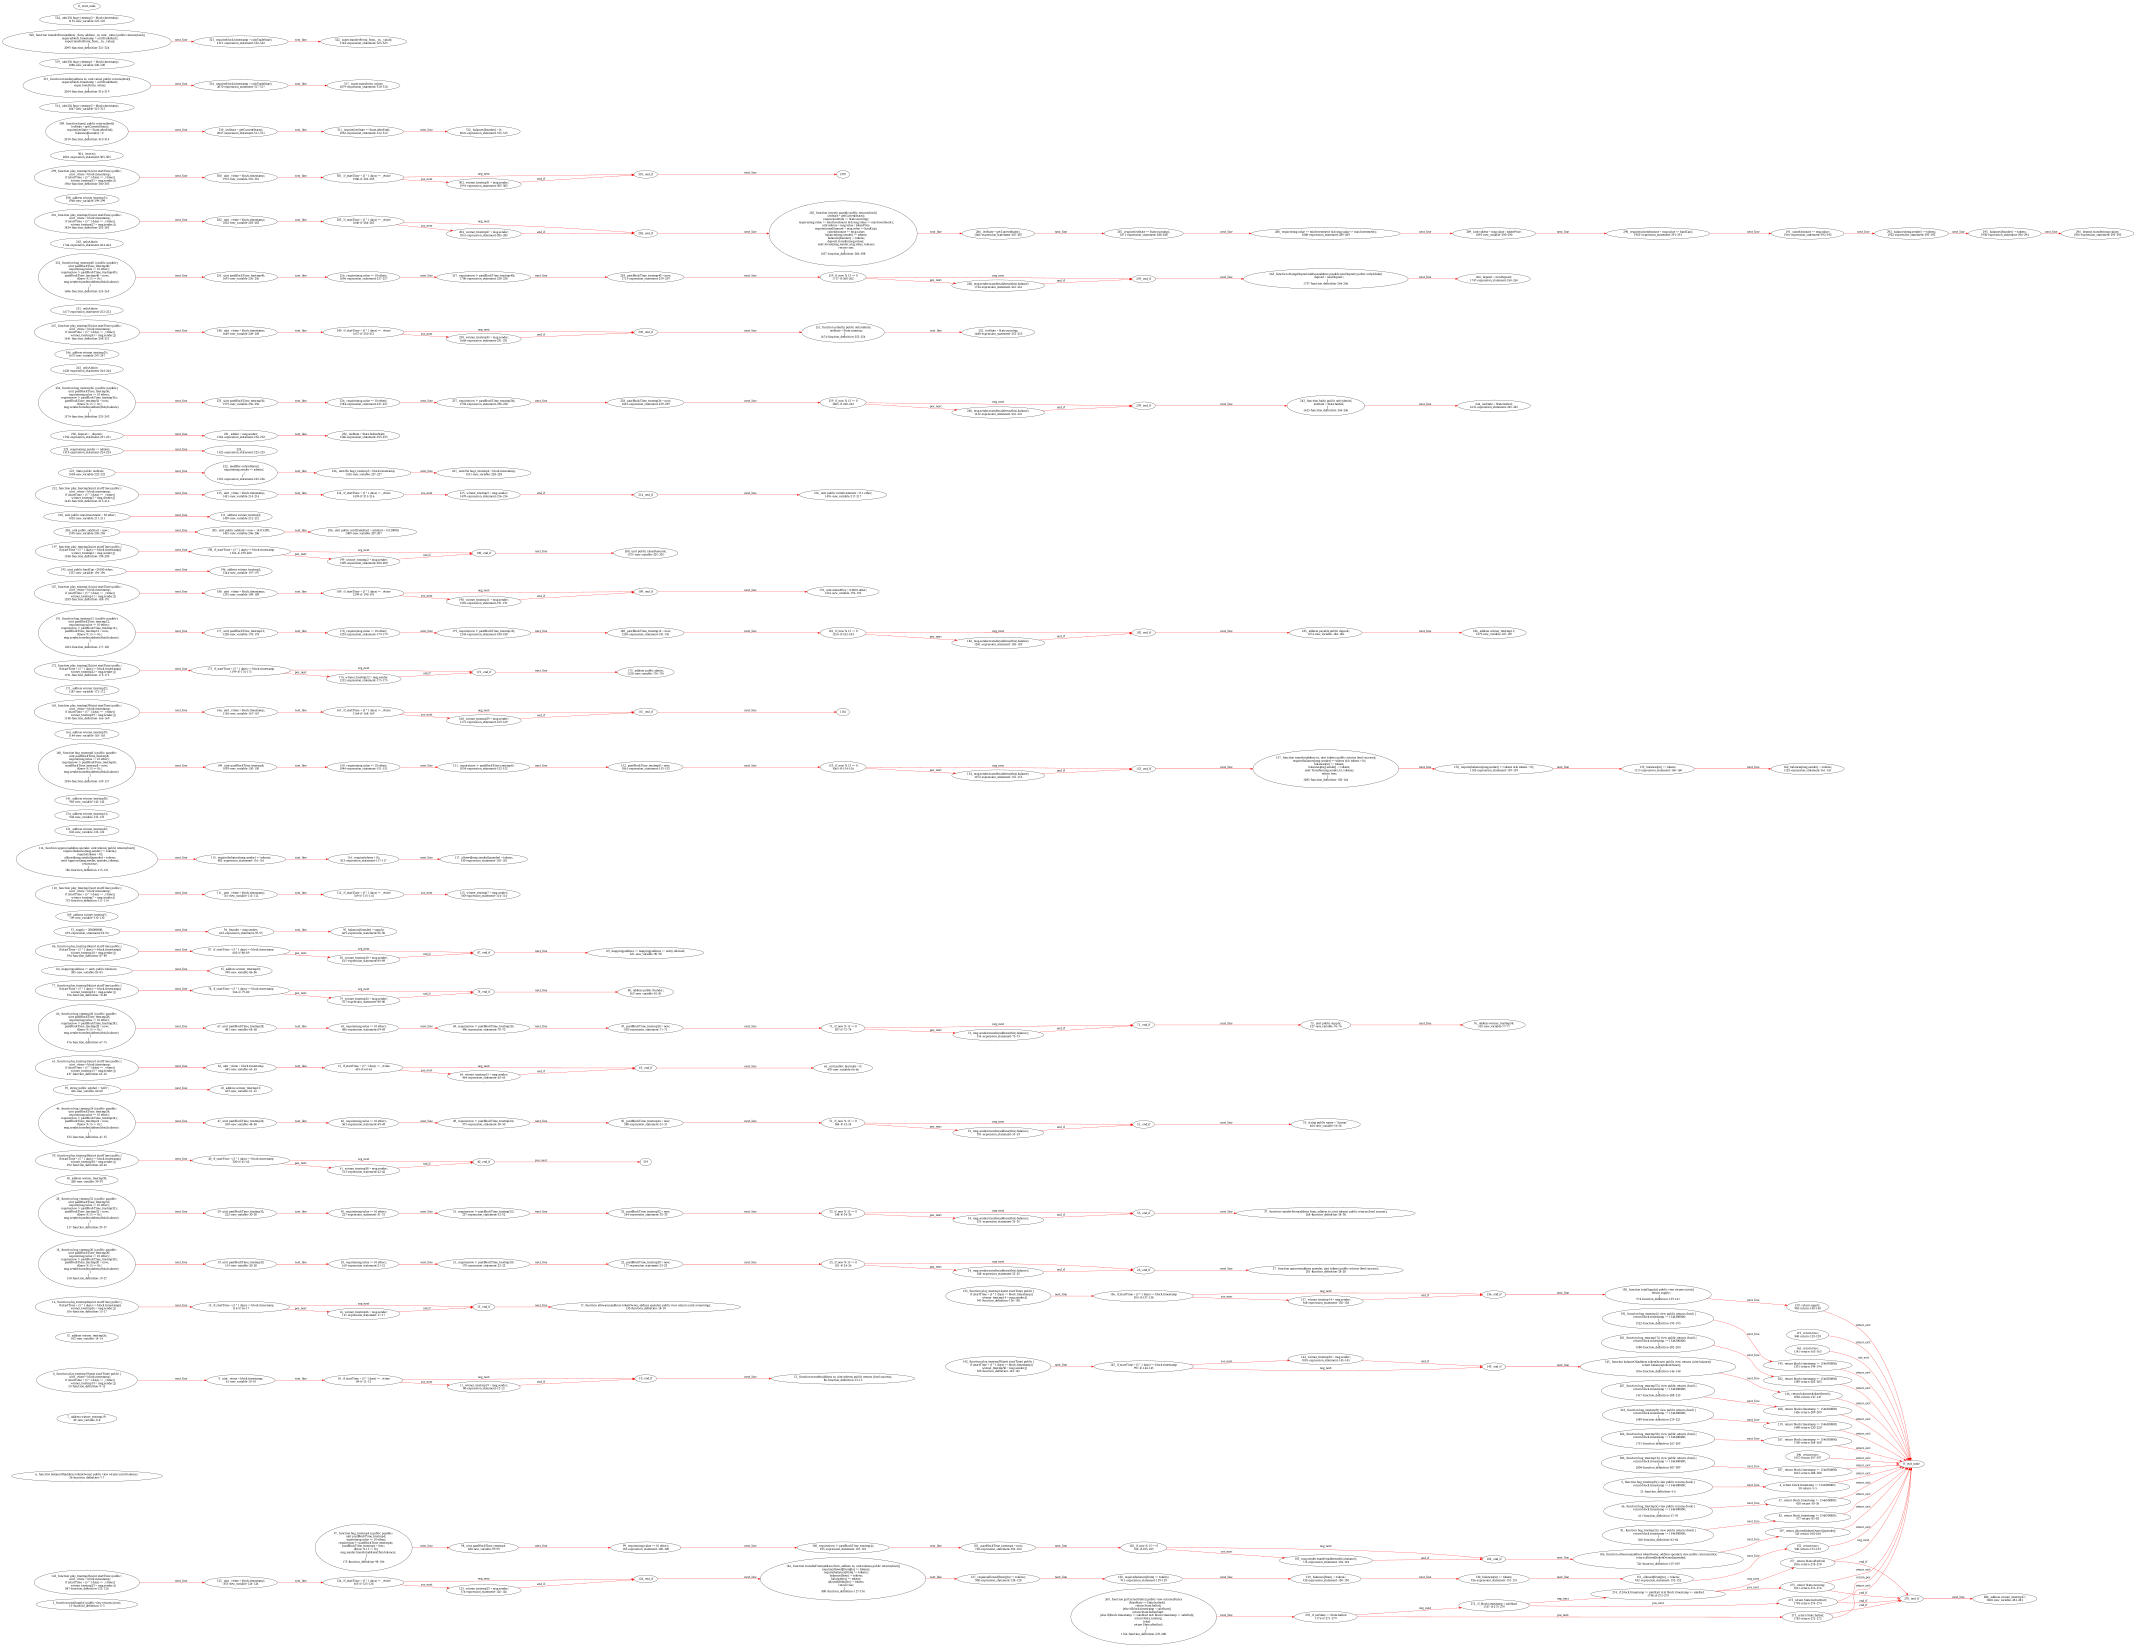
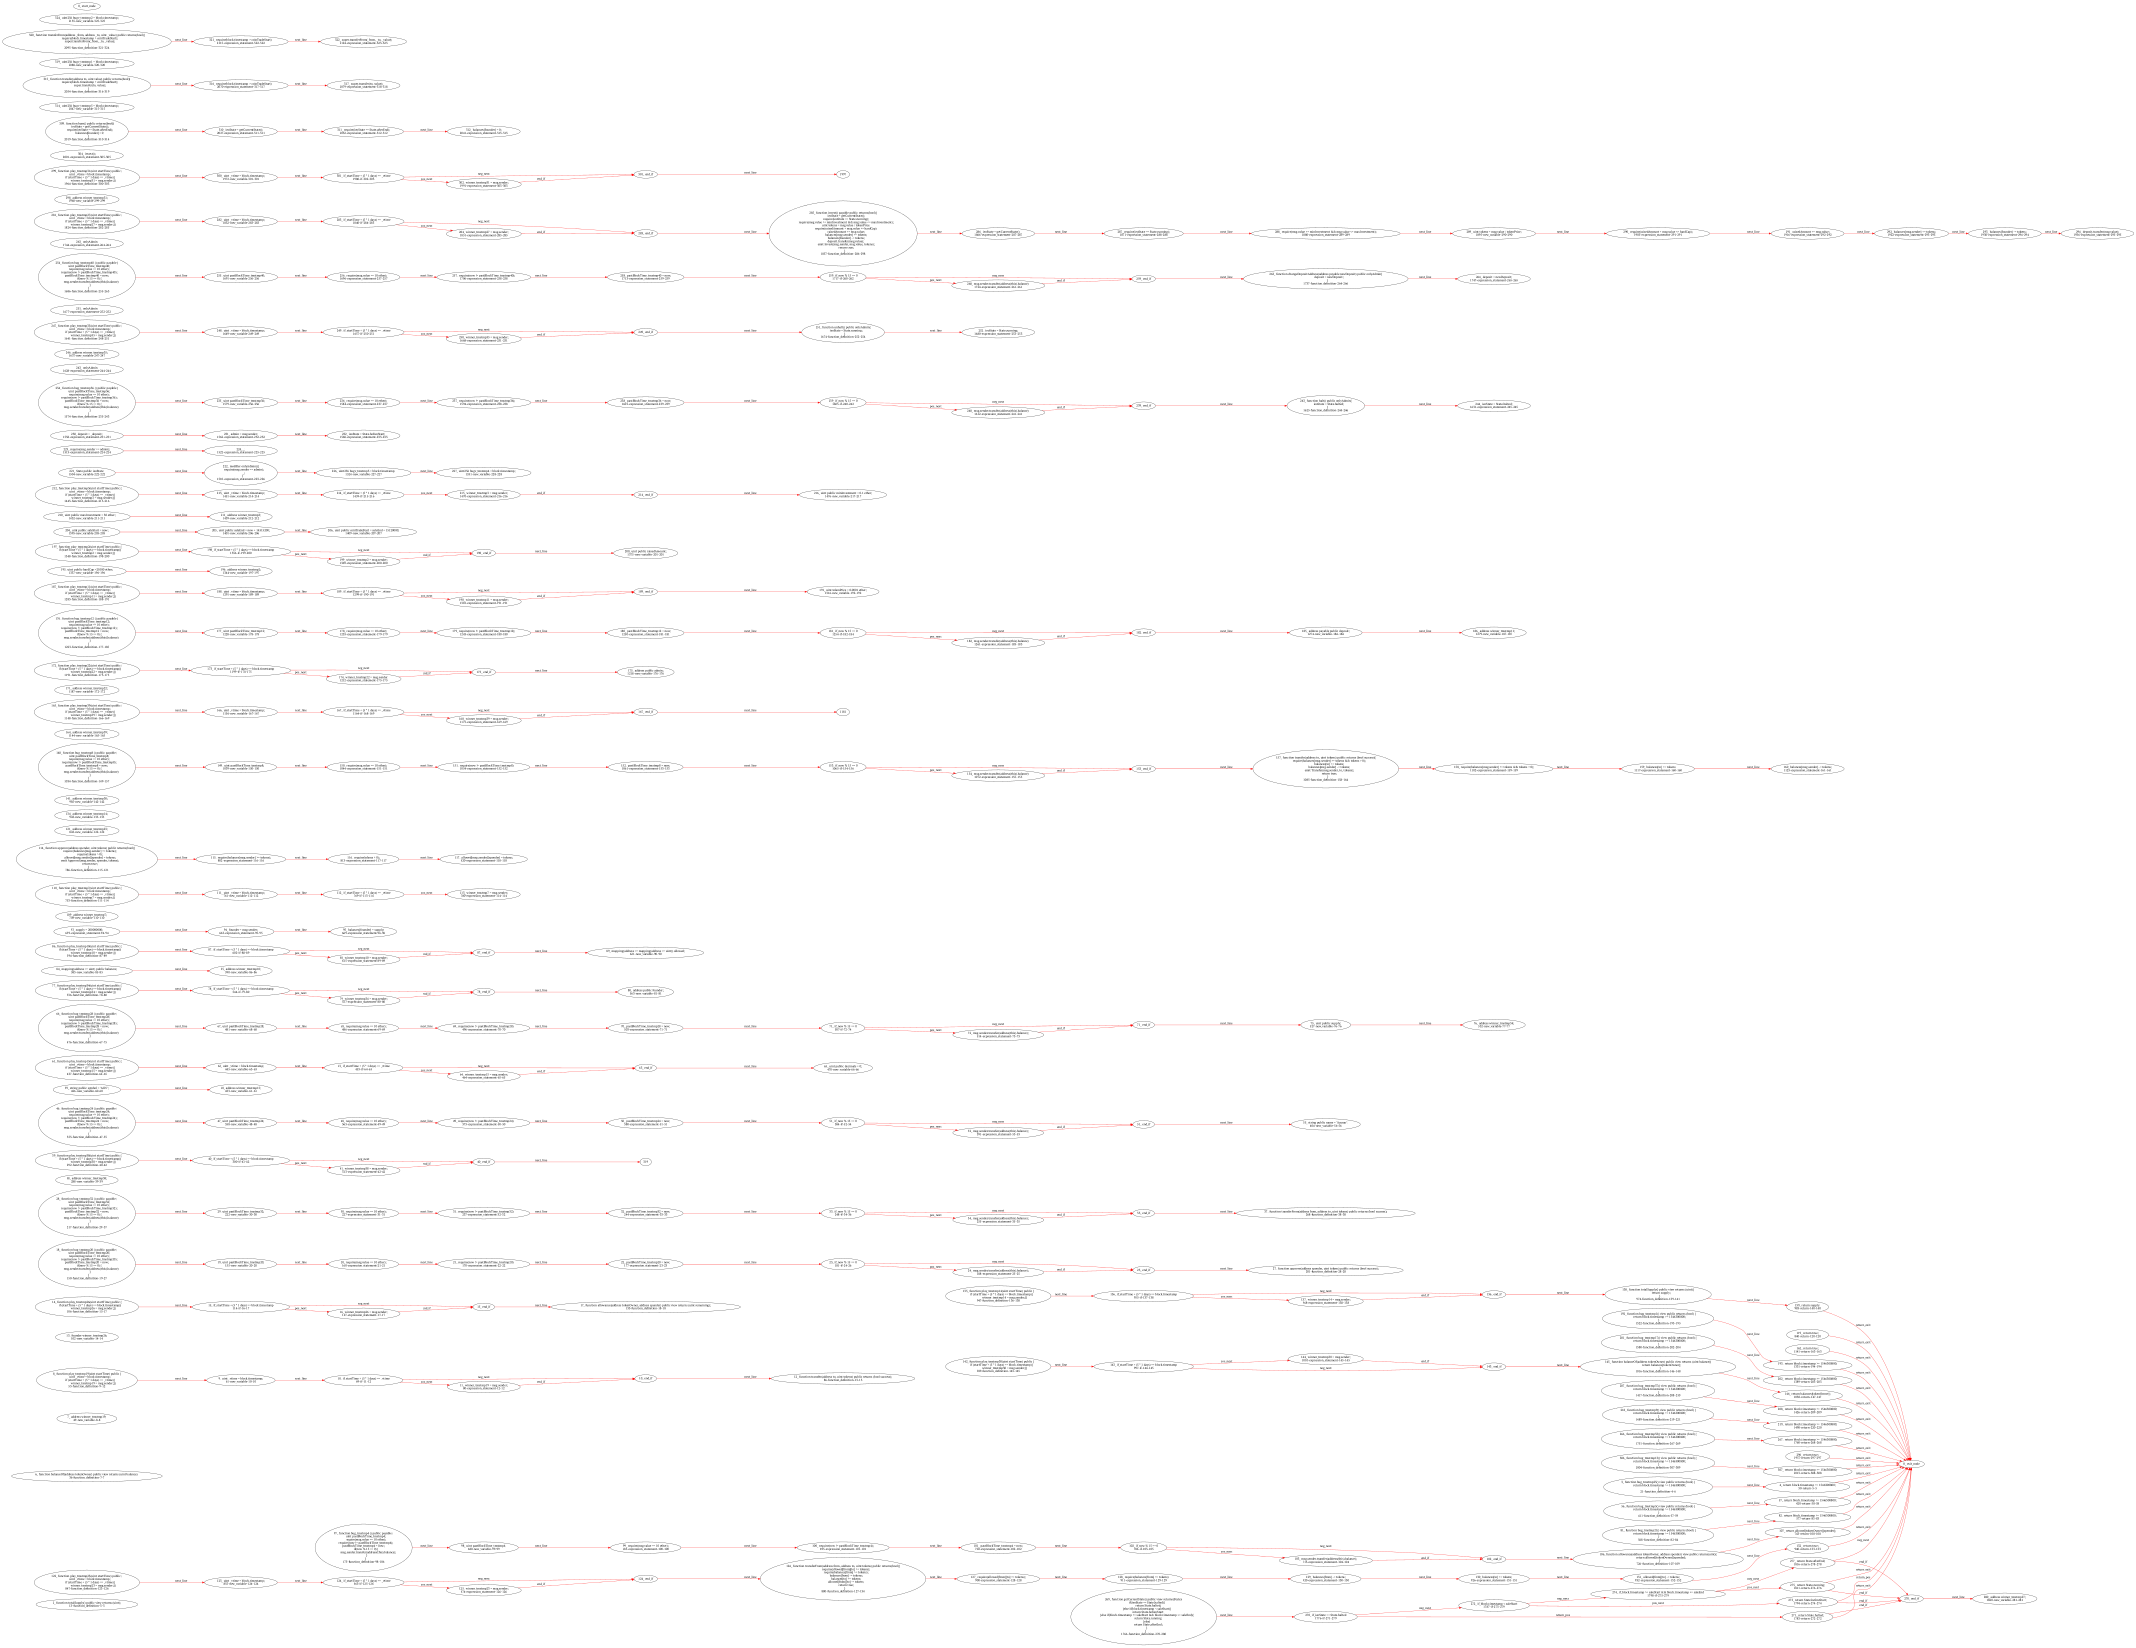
edge "40_ end_if" -> "319": label "pos_next" -> "next_line"
node "13_ address winner_tmstmp26; 102-new_variable-14-14": label "13_ address winner_tmstmp26; 102-new_variable-14-14" -> "13_ founder winner_tmstmp26; 102-new_variable-14-14"
edge "162_ return true; 1141-return-163-163" -> "0_ exit_node": label "exit_exit" -> "return_exit"
edge "270_ if_ieoState == State.halted 1776-if-271-279" -> "271_ return State.halted; 1783-return-272-272": label "pos_next" -> "return_pos"
